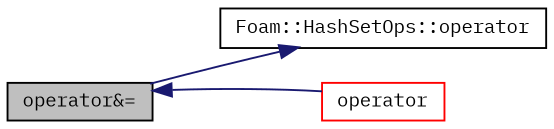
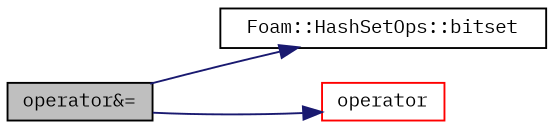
node "Foam::HashSetOps::operator": label "Foam::HashSetOps::operator" -> "Foam::HashSetOps::bitset"
edge "operator" -> "operator&=": reversed
